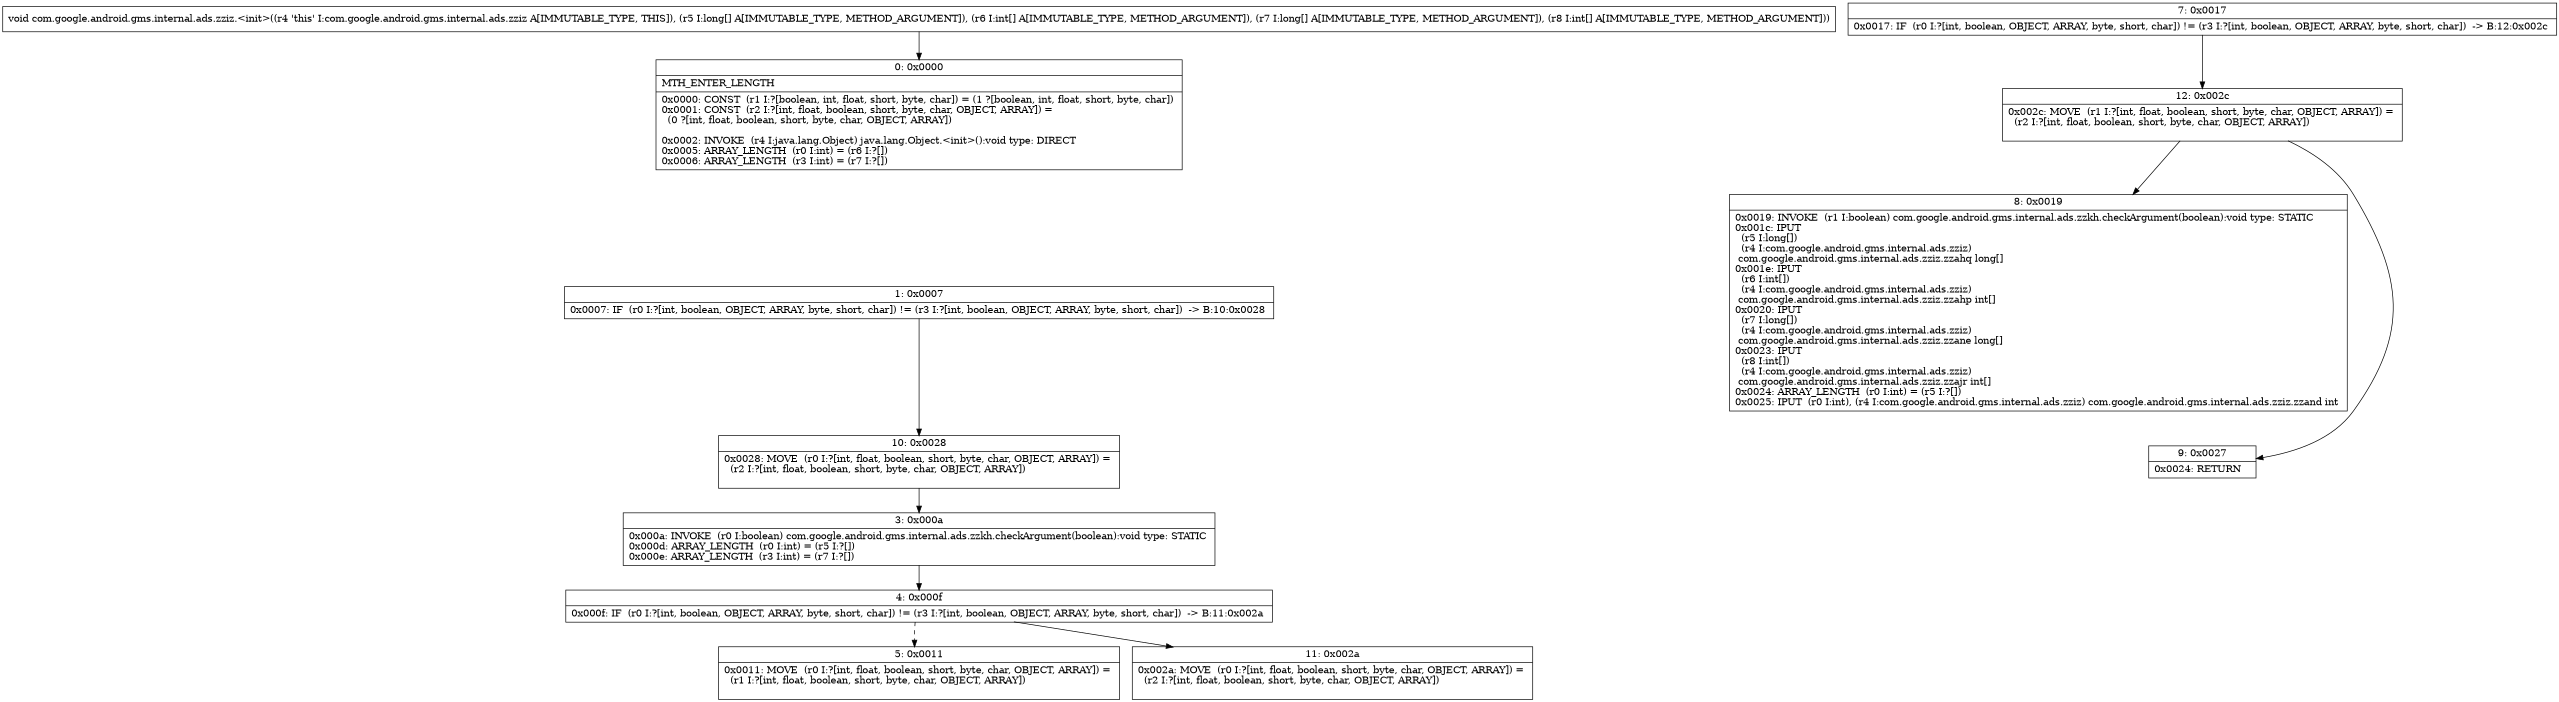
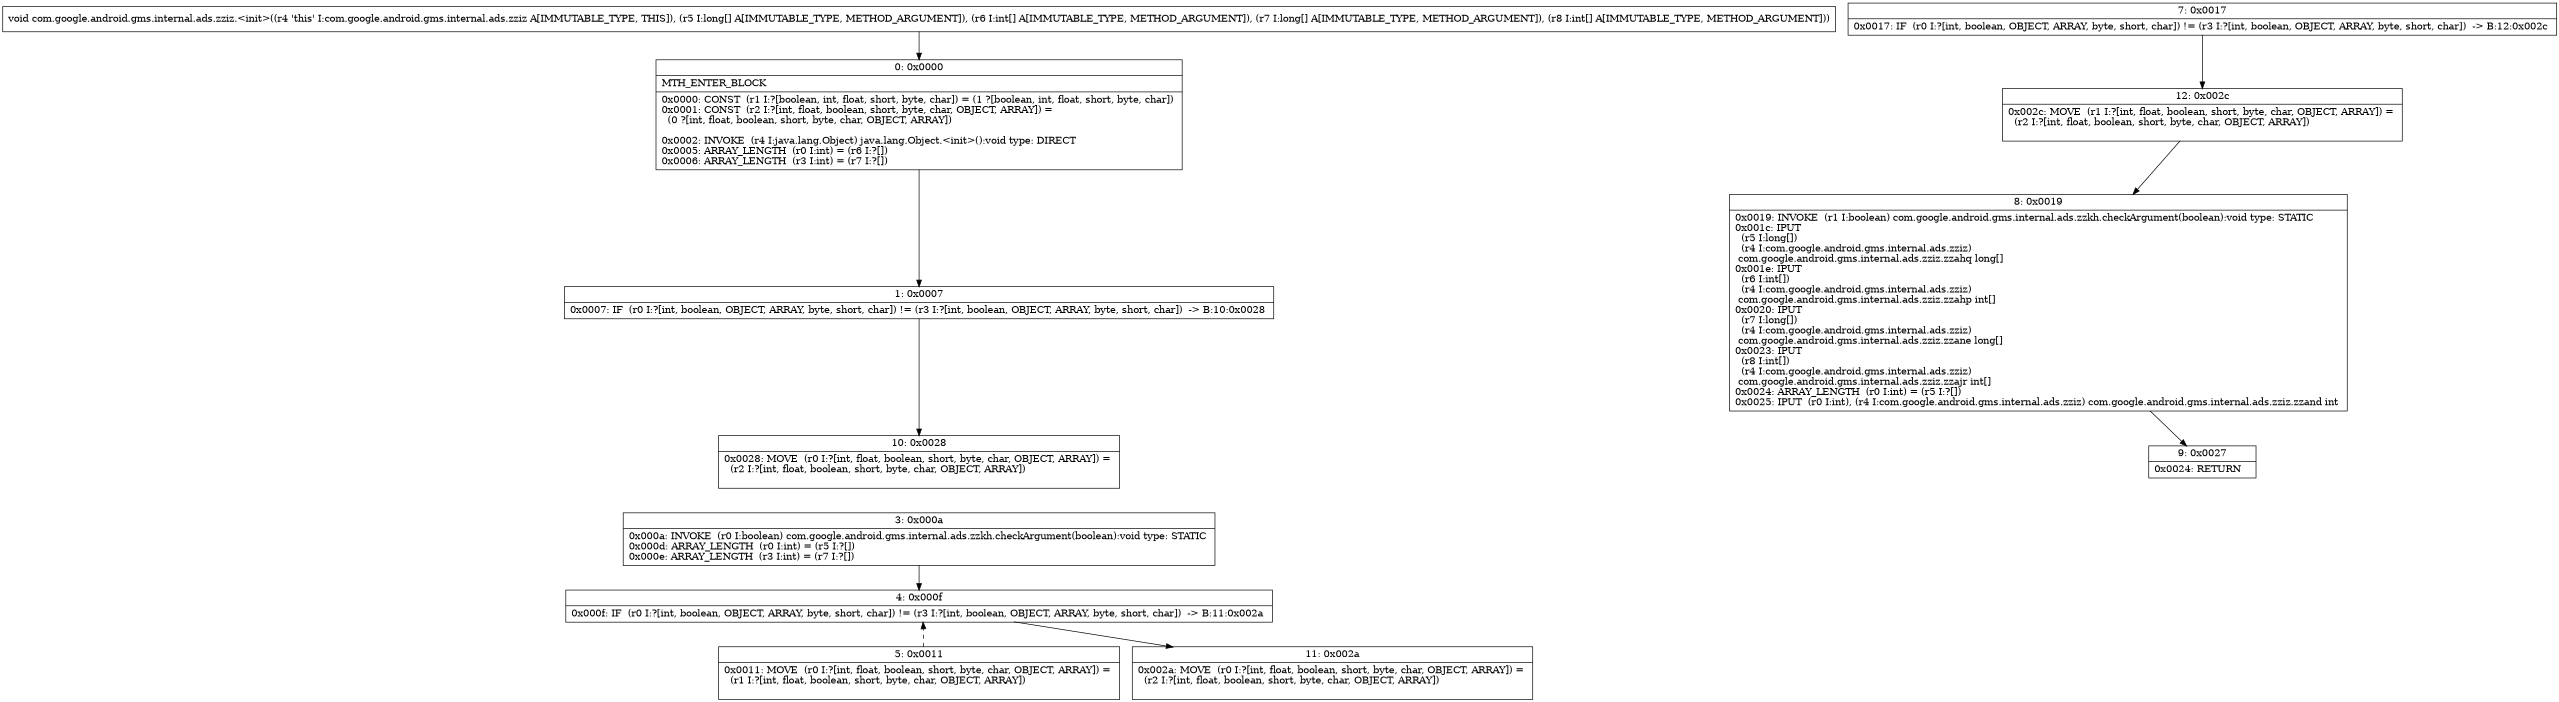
node "0: 0x0000": text "MTH_ENTER_LENGTH" -> "MTH_ENTER_BLOCK"
edge "0: 0x0000" -> "1: 0x0007": added
edge "12: 0x002c" -> "9: 0x0027": now "8: 0x0019" -> "9: 0x0027"
edge "10: 0x0028" -> "3: 0x000a": removed
edge "4: 0x000f" -> "5: 0x0011": reversed
